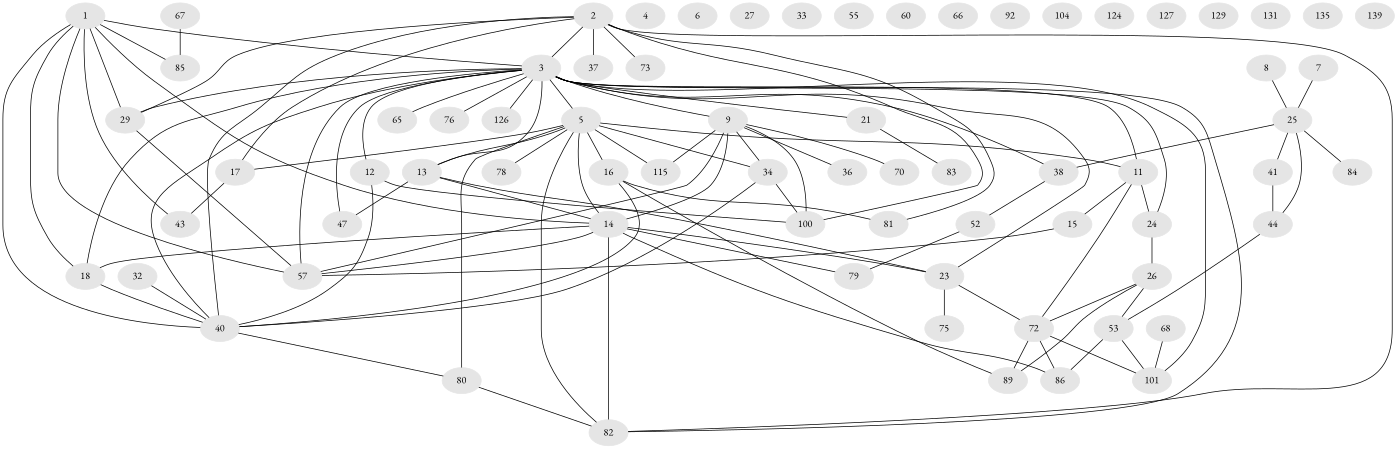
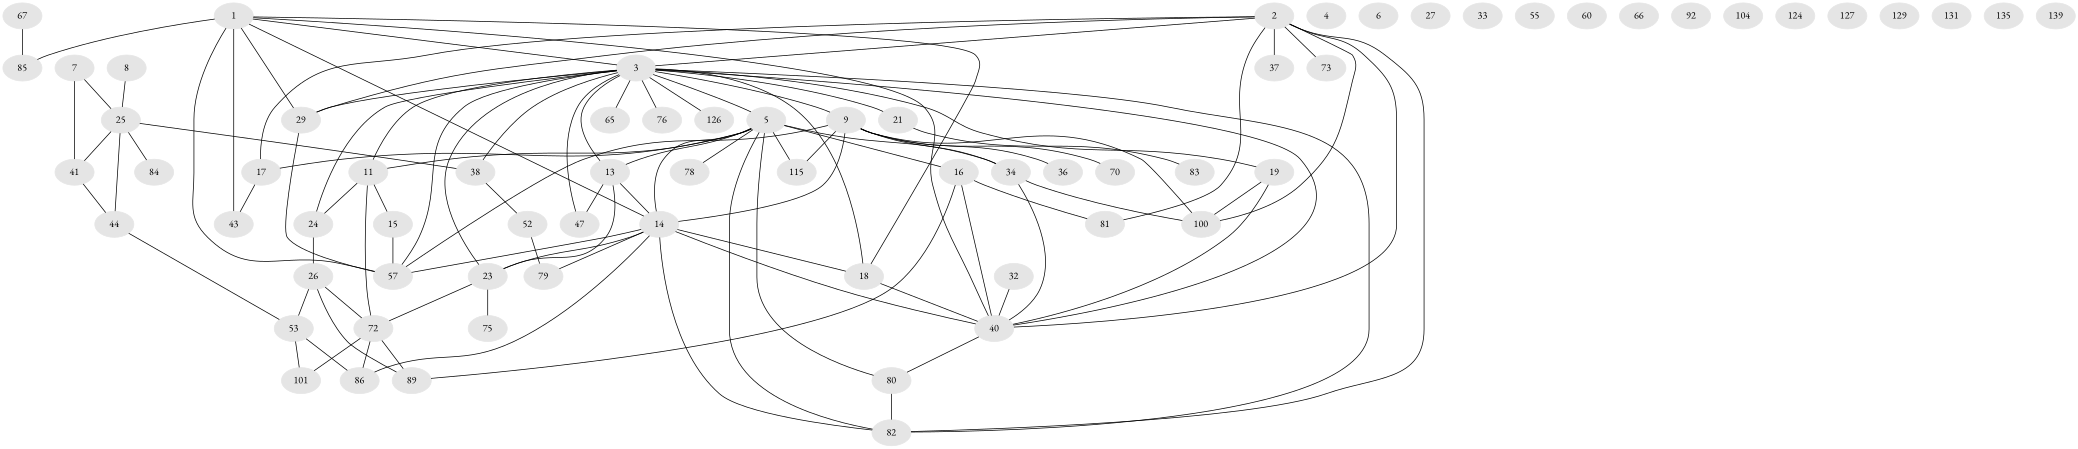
edge "3" -- "101": removed
edge "7" -- "41": added
node "12": label "12" -> "19"
edge "14" -- "40": added
node "68": removed
